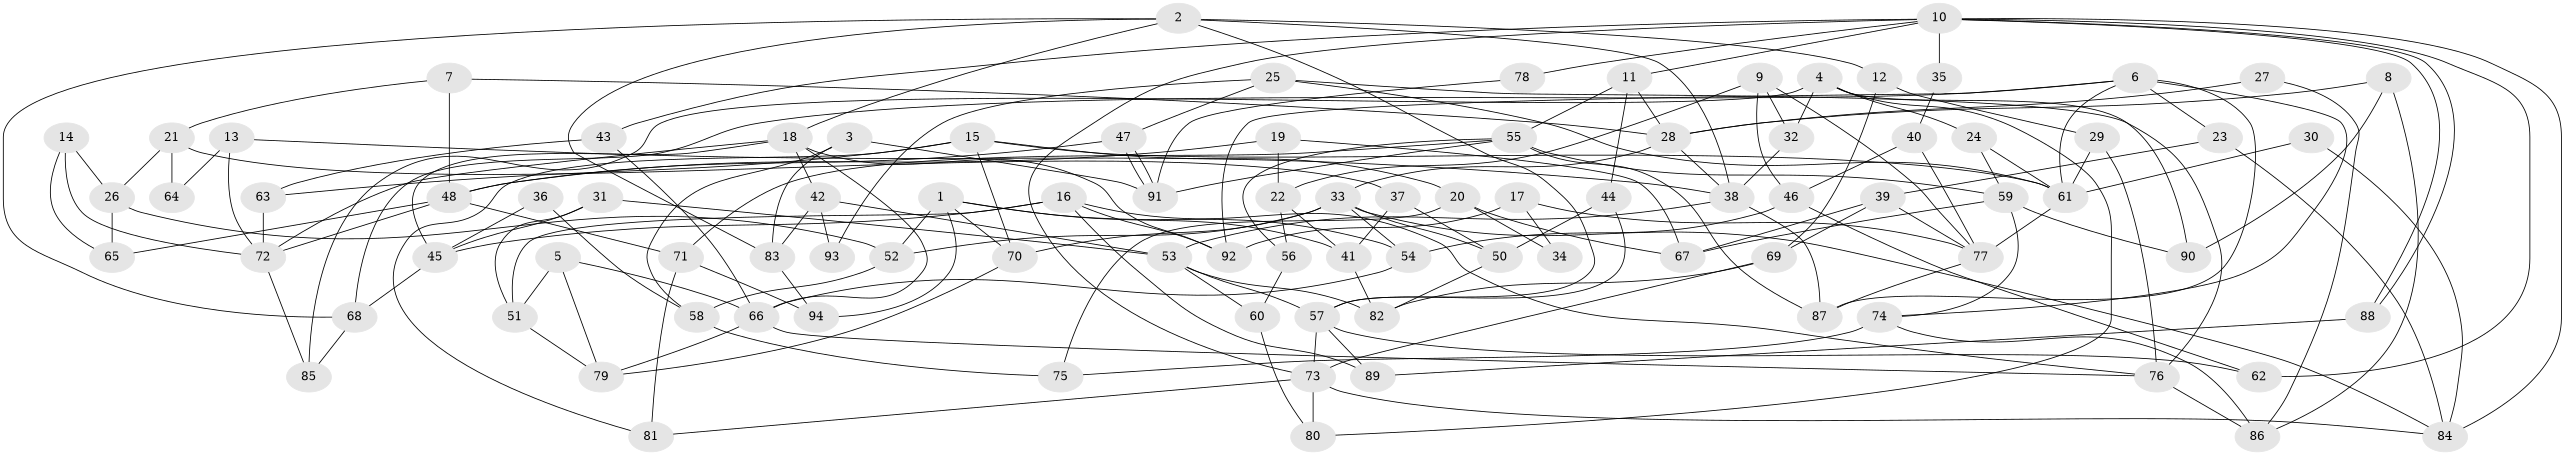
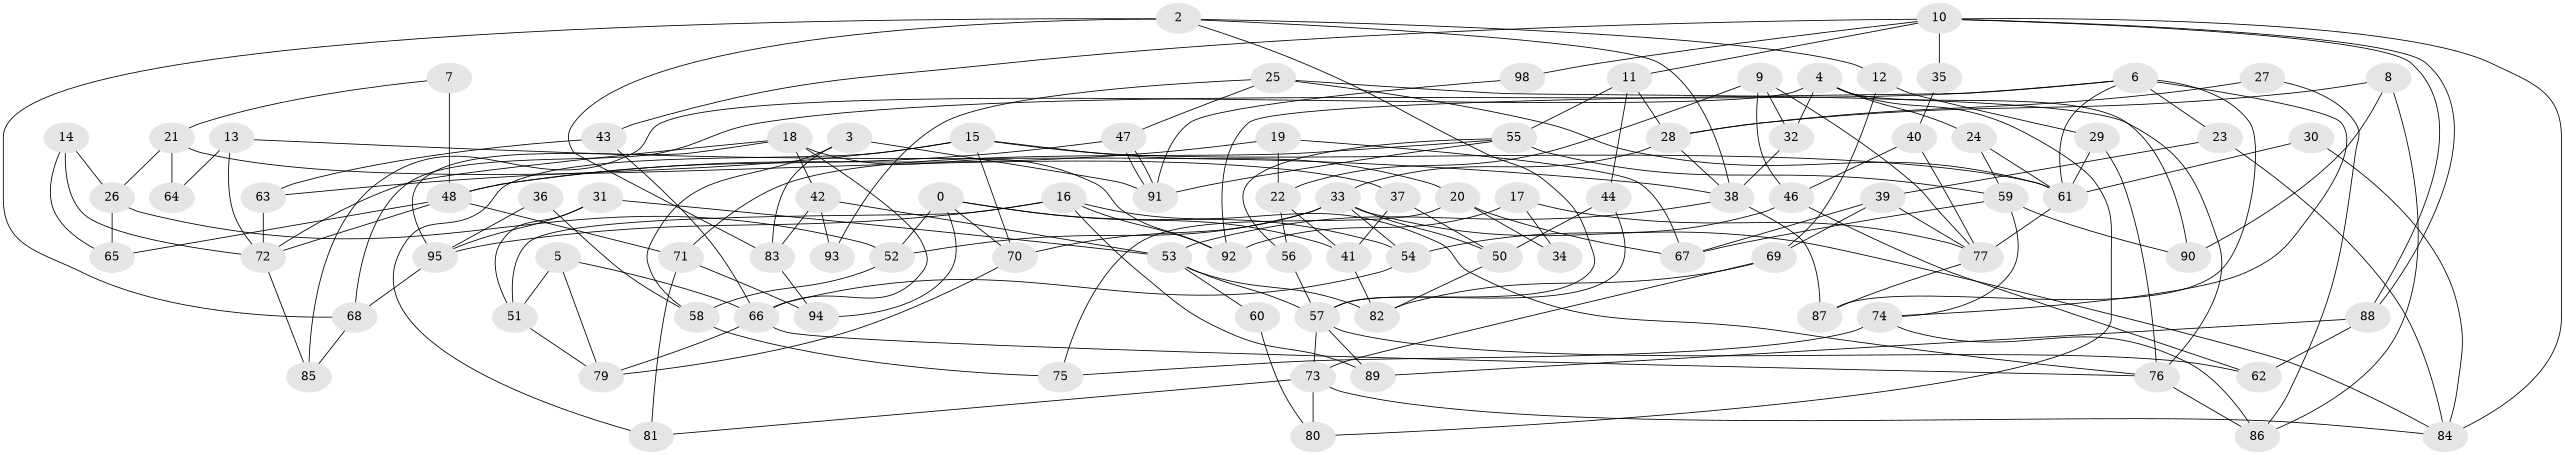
edge "10" -- "73": removed
edge "2" -- "18": removed
edge "10" -- "62": now "88" -- "62"
node "78": label "78" -> "98"
edge "7" -- "28": removed
node "1": label "1" -> "0"
edge "55" -- "87": removed
node "45": label "45" -> "95"
edge "56" -- "60": now "56" -- "57"
